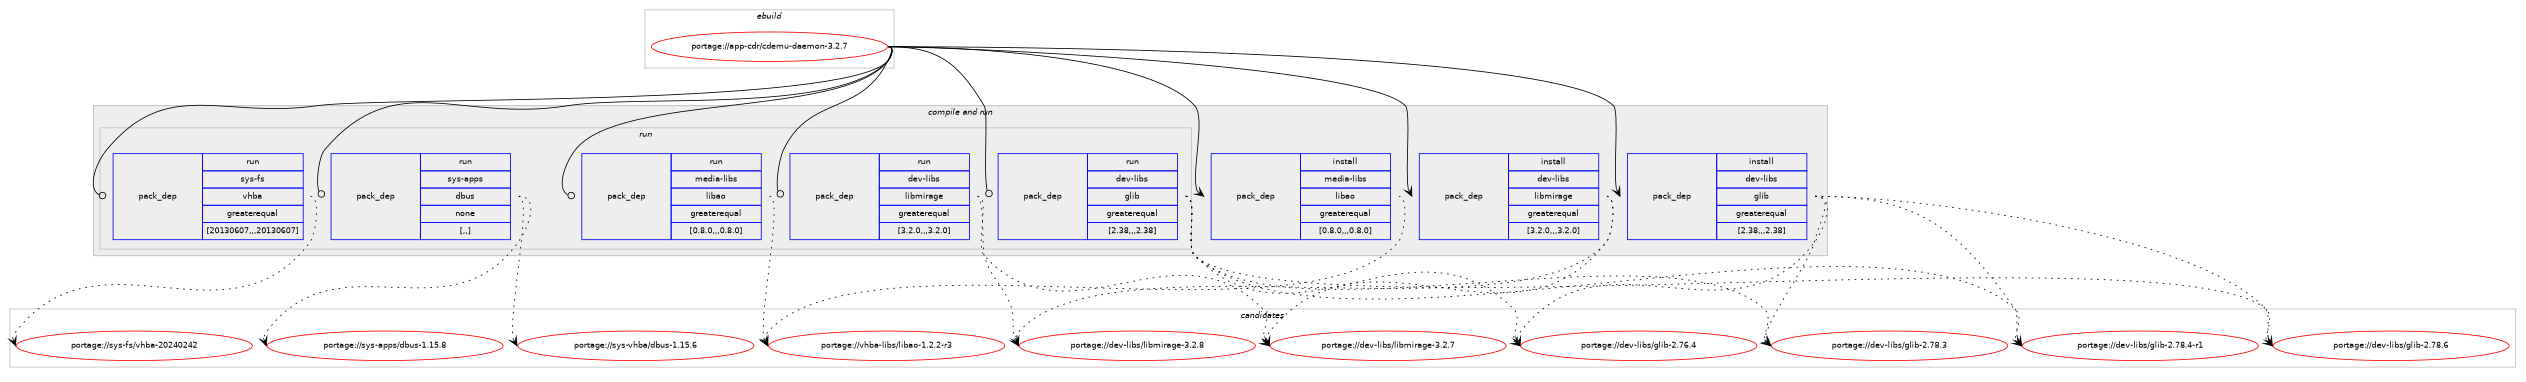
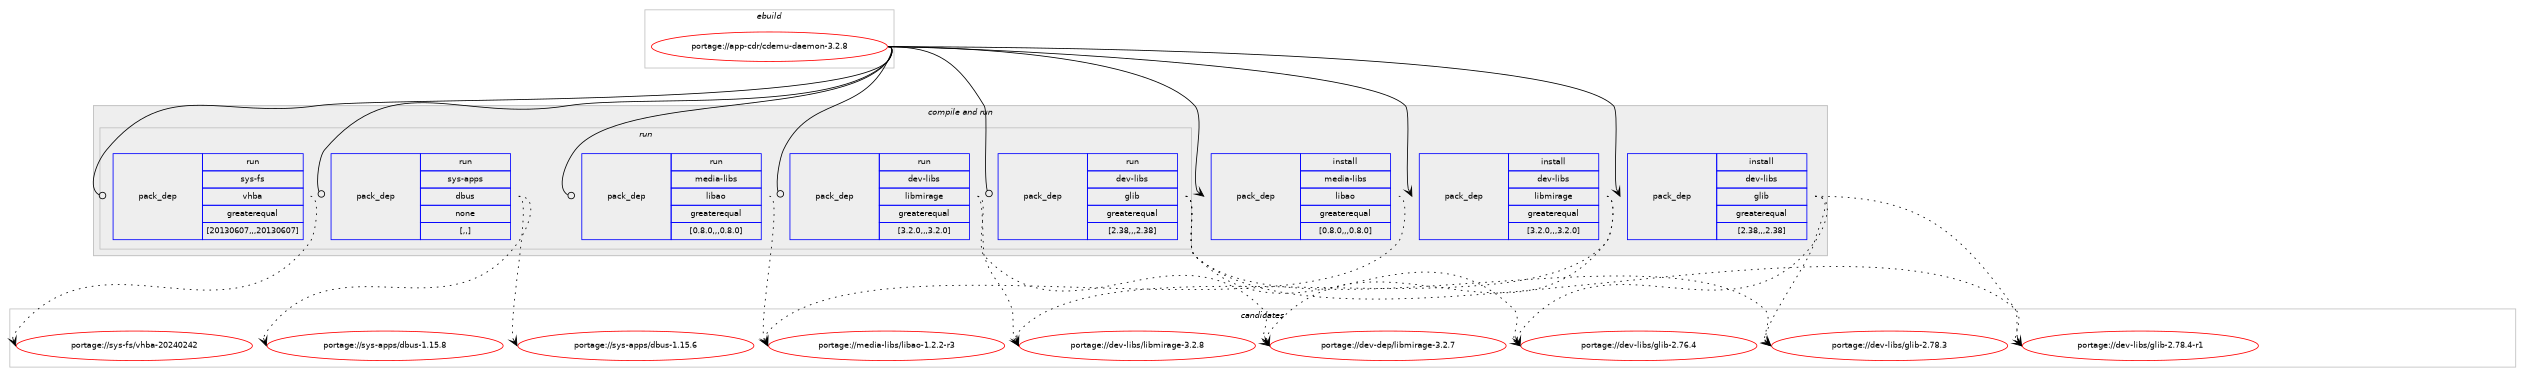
node "portage://app-cdr/cdemu-daemon-3.2.7": label "portage://app-cdr/cdemu-daemon-3.2.7" -> "portage://app-cdr/cdemu-daemon-3.2.8"
node "portage://sys-vhba/dbus-1.15.6": label "portage://sys-vhba/dbus-1.15.6" -> "portage://sys-apps/dbus-1.15.6"
node "portage://vhba-libs/libao-1.2.2-r3": label "portage://vhba-libs/libao-1.2.2-r3" -> "portage://media-libs/libao-1.2.2-r3"
node "portage://dev-libs/libmirage-3.2.7": label "portage://dev-libs/libmirage-3.2.7" -> "portage://dev-dep/libmirage-3.2.7"
node "portage://dev-libs/glib-2.78.6": removed
